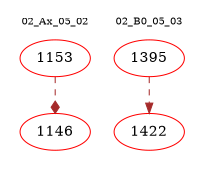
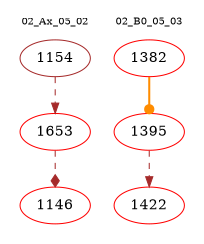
node "1154": added
node "1153": label "1153" -> "1653"
node "1382": added
